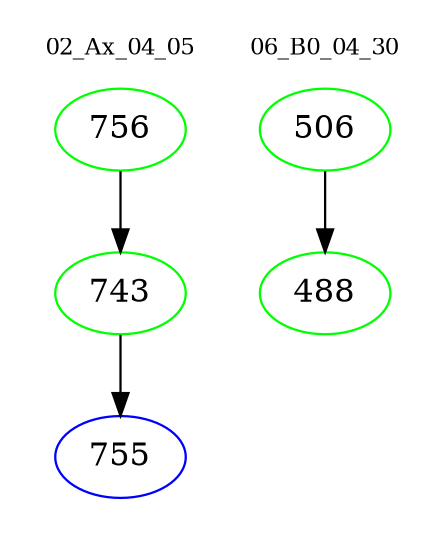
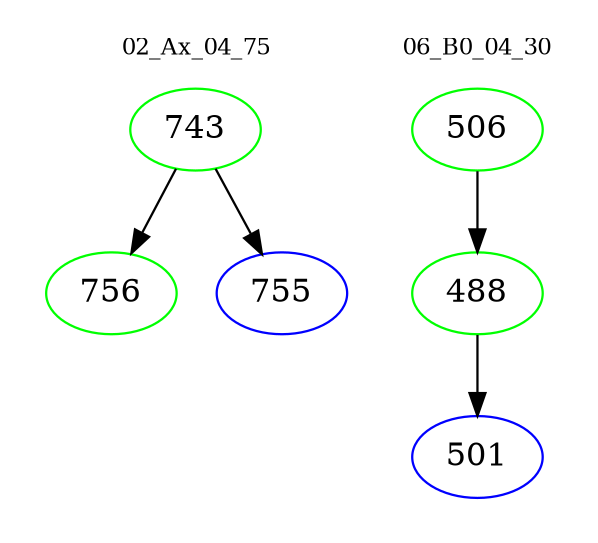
cluster "02_Ax_04_05": label "02_Ax_04_05" -> "02_Ax_04_75"
edge "756" -> "743": reversed
node "501": added
